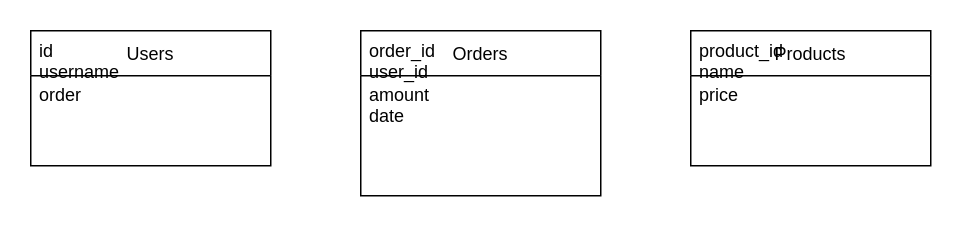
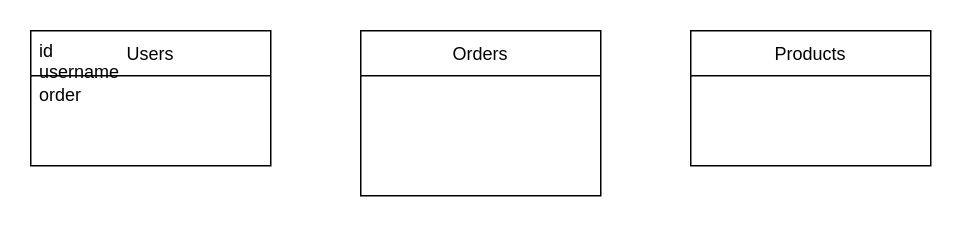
node "product_id name price": removed
node "order_id user_id amount date": removed
